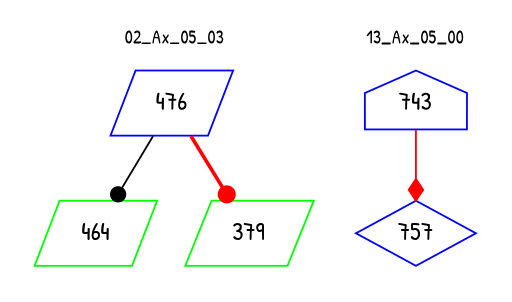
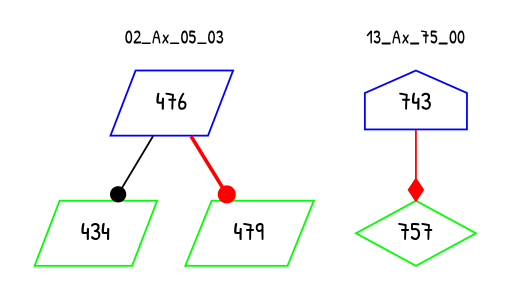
cluster "13_Ax_05_00": label "13_Ax_05_00" -> "13_Ax_75_00"
node "464": label "464" -> "434"
node "379": label "379" -> "479"
node "757": color blue -> green
